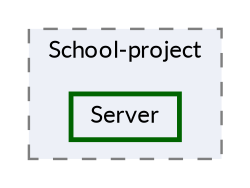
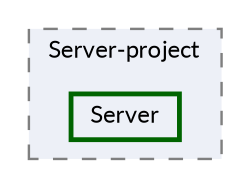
cluster "School-project": label "School-project" -> "Server-project"
